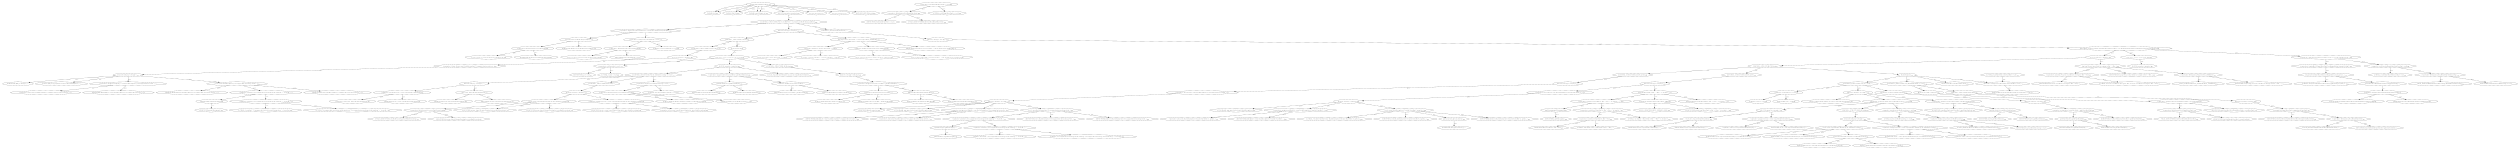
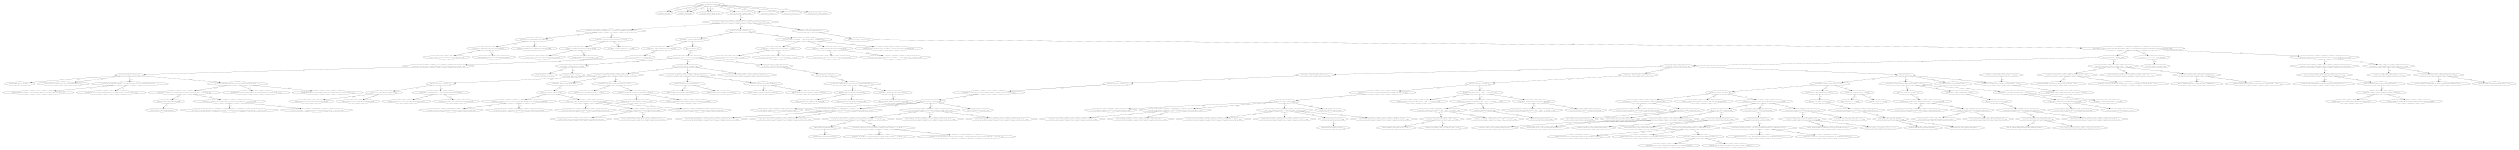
edge "(CONTROL_STRUCTURE,IF,if (filesetManifest == null))" -> "(<operator>.equals,filesetManifest == null)": added, label "AST:"
node "(IDENTIFIER,this,this.manifest = getManifest(file))": removed
node "(IDENTIFIER,$obj9,<empty>)": added
node "(IDENTIFIER,newManifest,newManifest = getManifest(file))": removed
